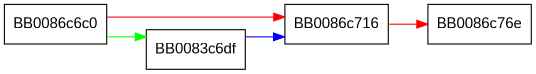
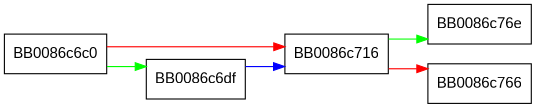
edge "BB0086c716" -> "BB0086c76e": color red -> green
node "BB0083c6df": label "BB0083c6df" -> "BB0086c6df"
node "BB0086c766": added
